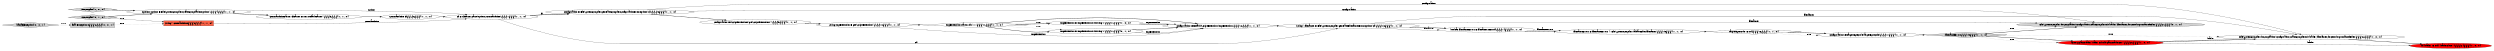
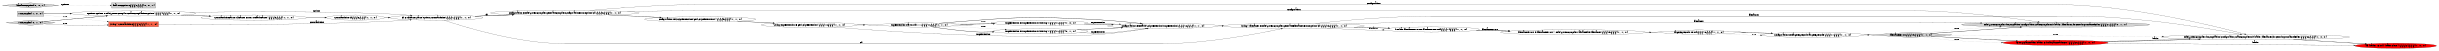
node "runCompiler['1', '0', '0']": shape diamond -> box
edge "handleException['0', '0', '1']" -> "final Exception e@@@2@@@['0', '0', '1']": label "true" -> "options"
edge "final Exception e@@@2@@@['0', '0', '1']" -> "String(( commandLine@@@2@@@['1', '1', '0']": now "runCompiler['1', '0', '0']" -> "String(( commandLine@@@2@@@['1', '1', '0']"
